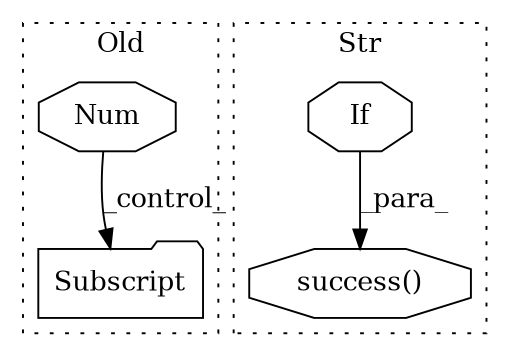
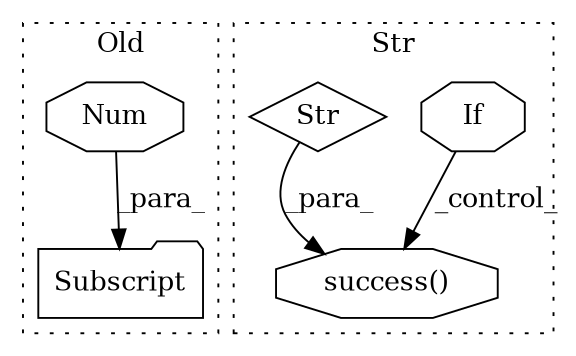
node "Str": added
edge "Num" -> "Subscript": label "_control_" -> "_para_"
edge "If" -> "success()": label "_para_" -> "_control_"
